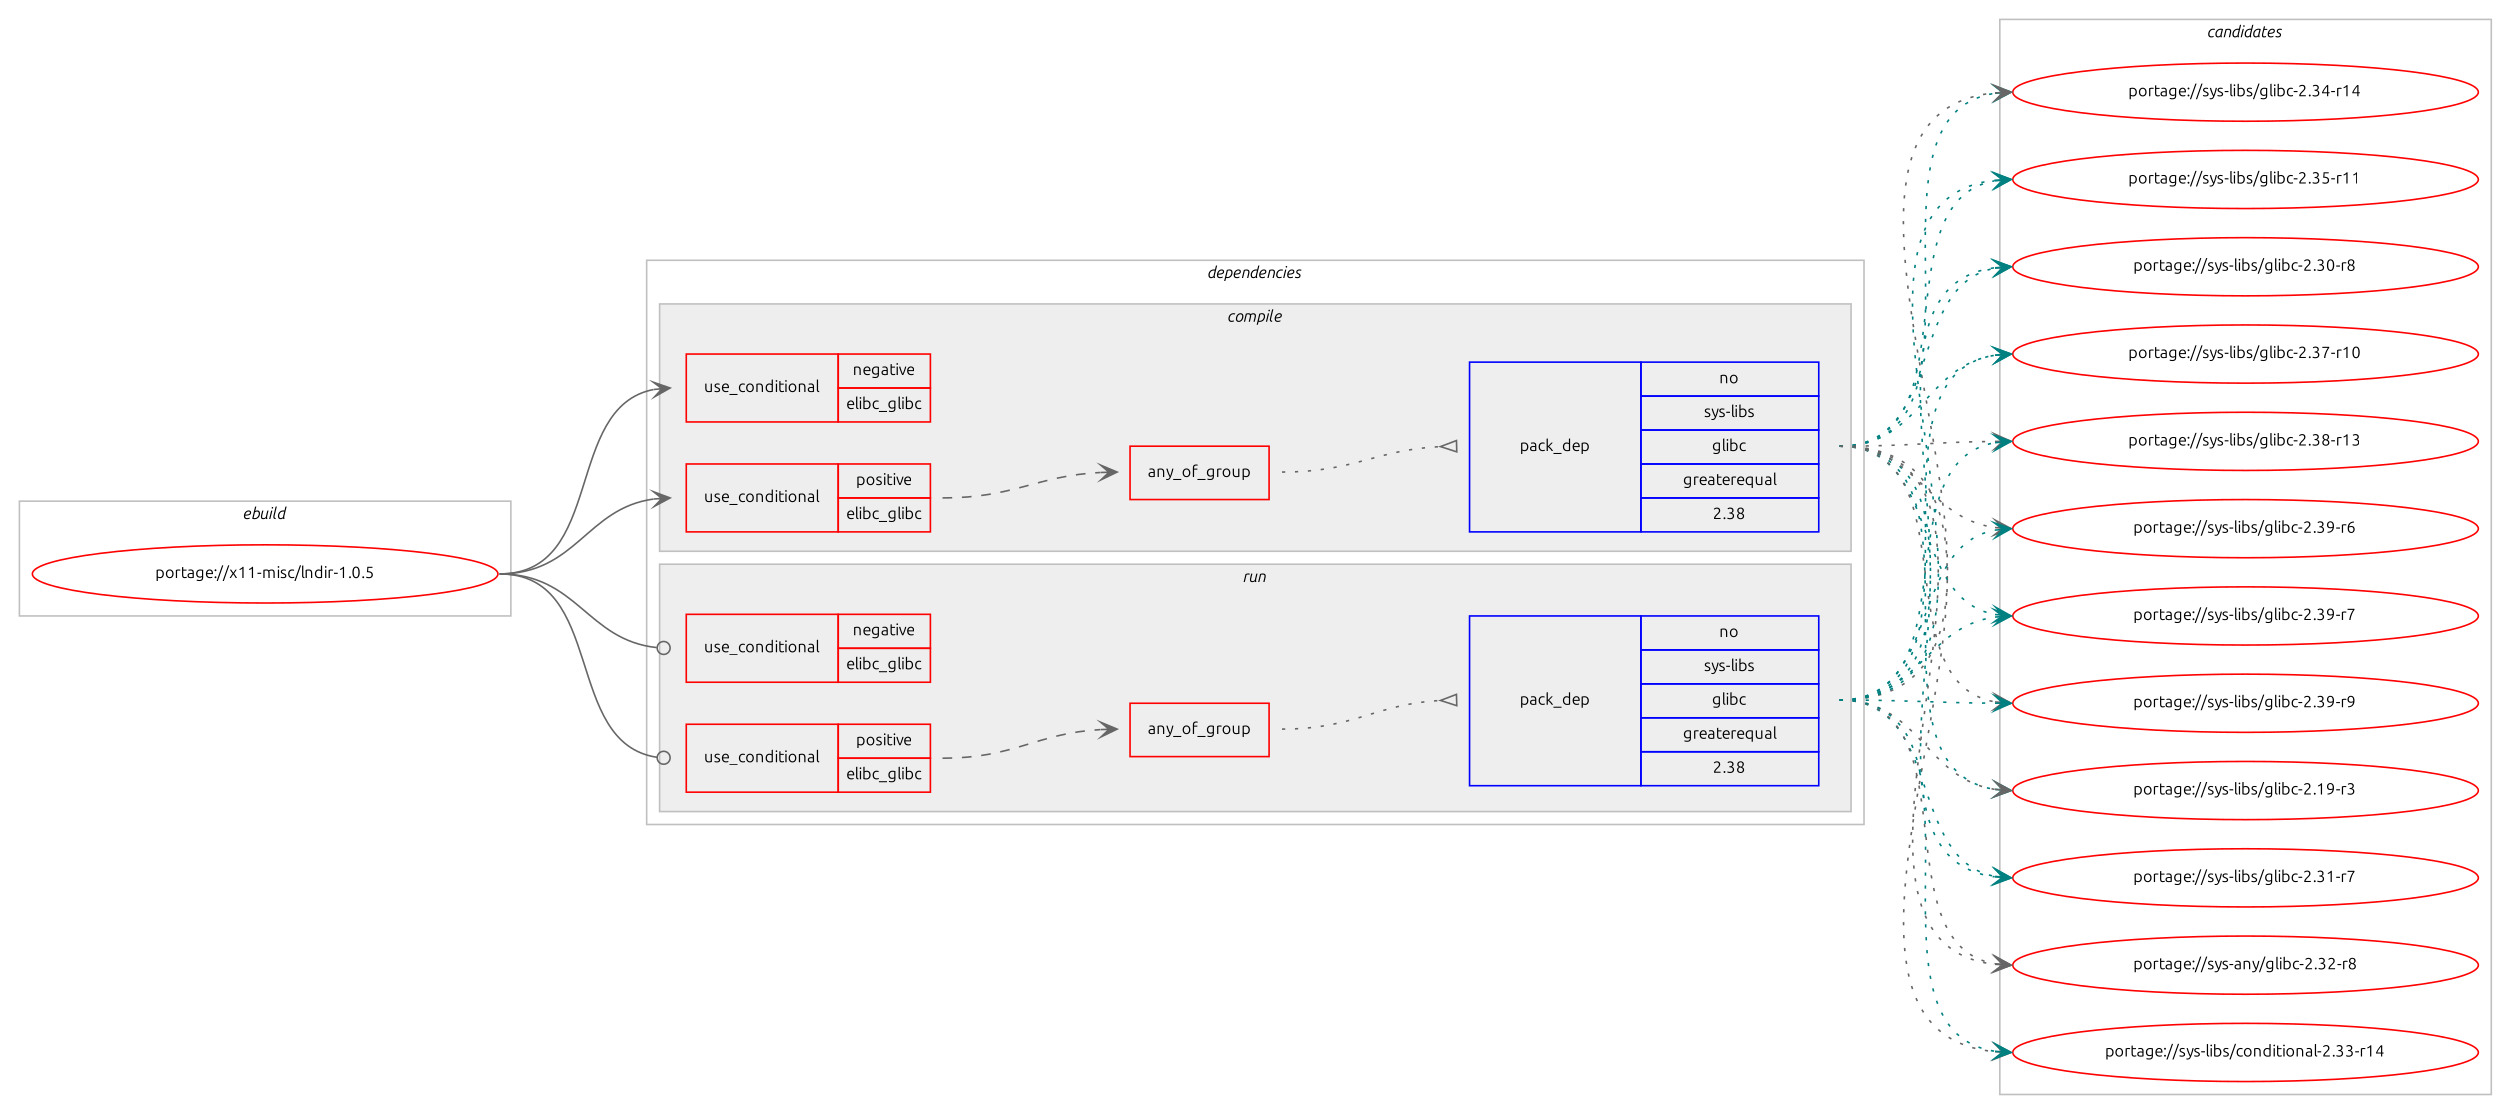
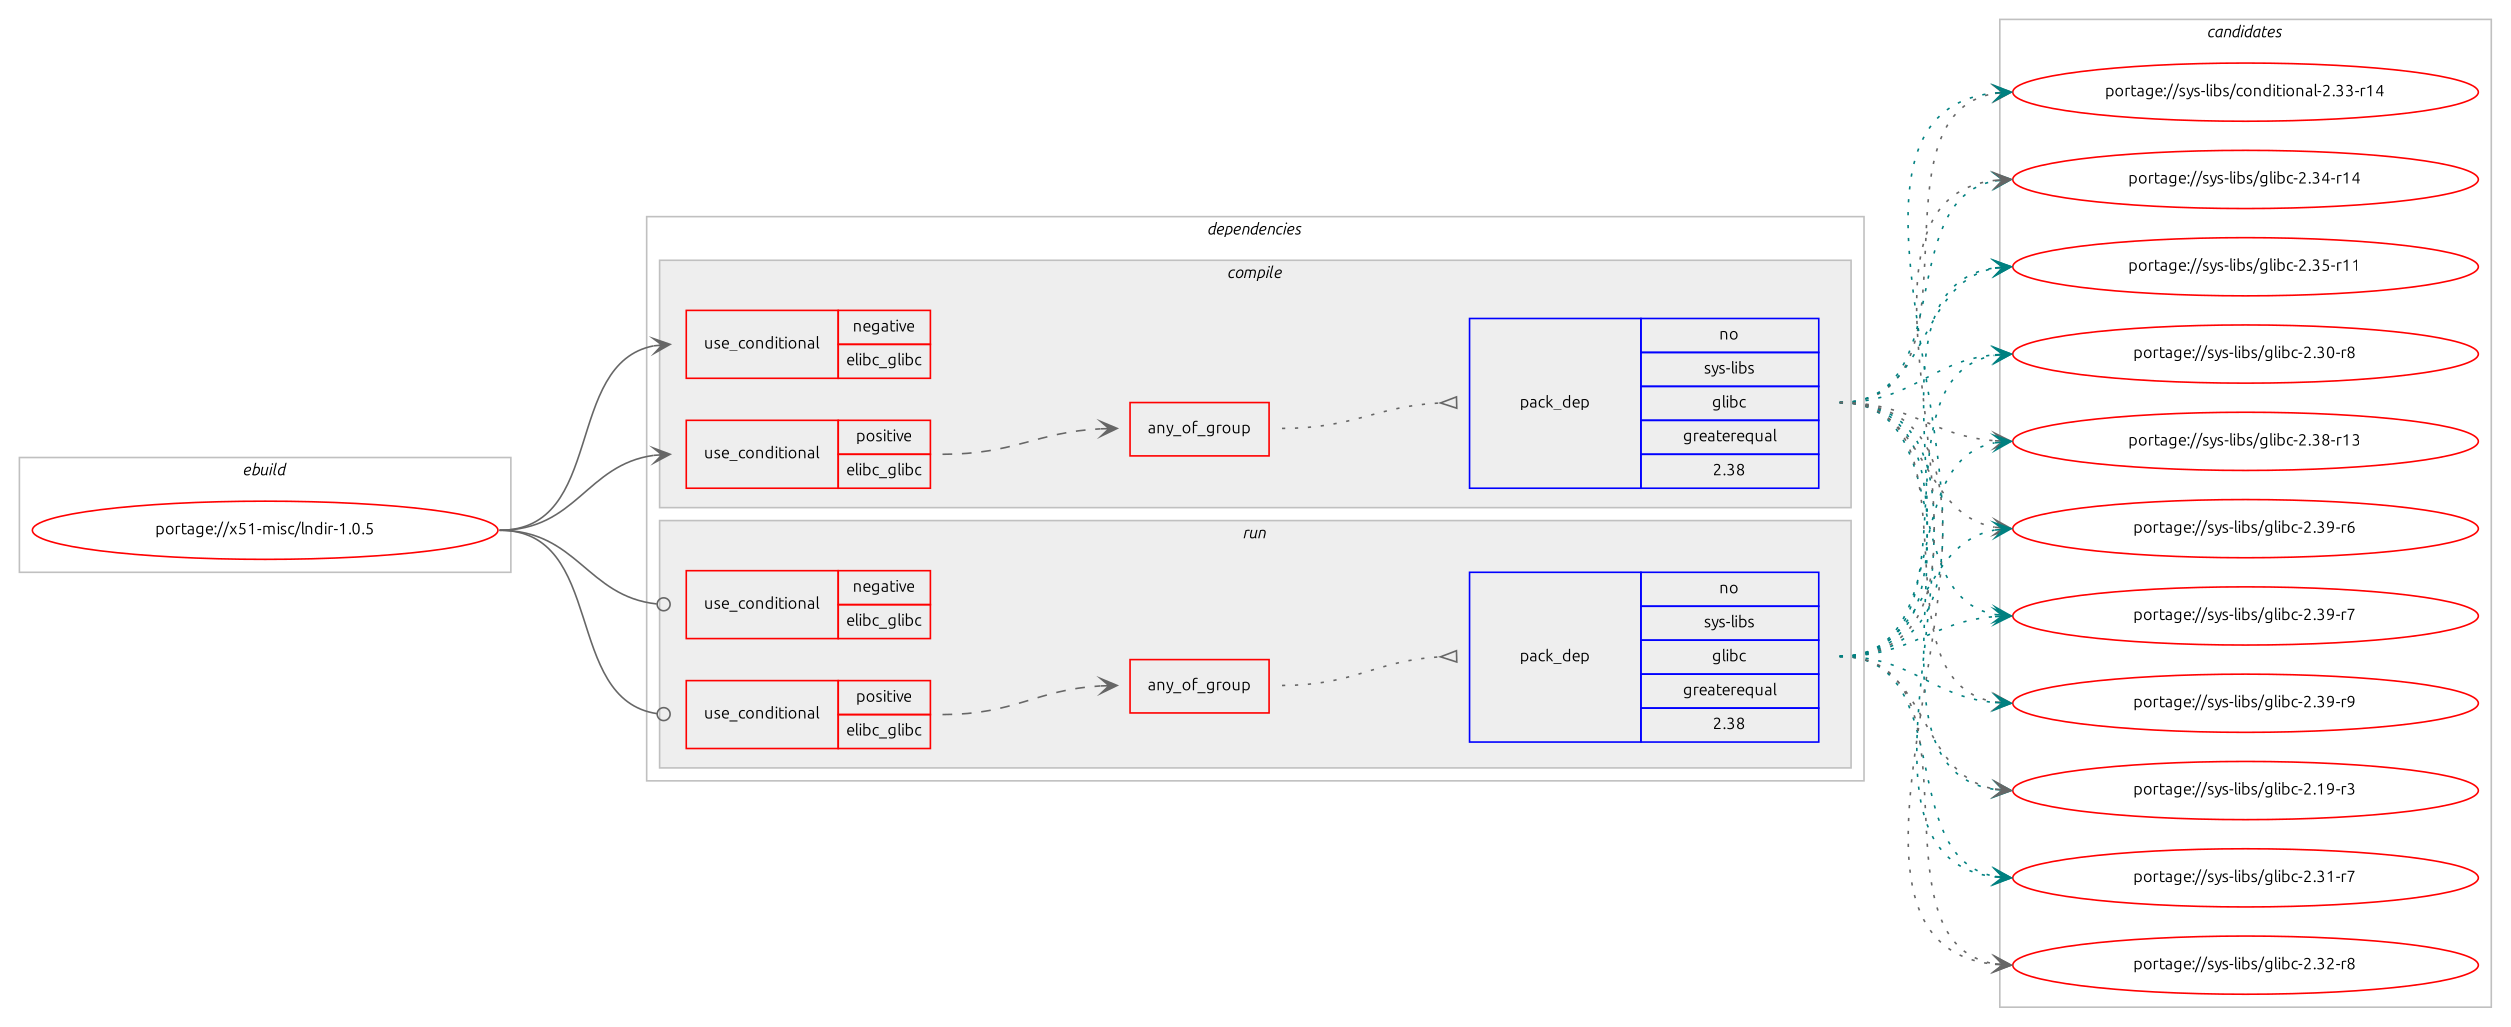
node "portage://sys-libs/glibc-2.37-r10": removed
node "portage://x11-misc/lndir-1.0.5": label "portage://x11-misc/lndir-1.0.5" -> "portage://x51-misc/lndir-1.0.5"
node "portage://sys-any/glibc-2.32-r8": label "portage://sys-any/glibc-2.32-r8" -> "portage://sys-libs/glibc-2.32-r8"
